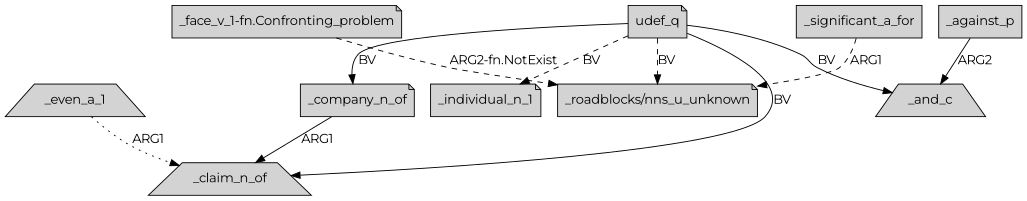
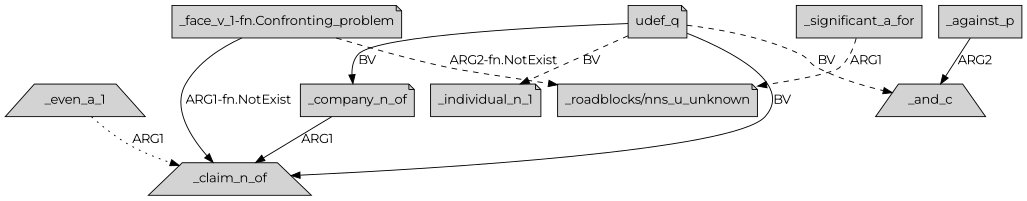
edge "udef_q" -> "_and_c": style solid -> dashed
edge "udef_q" -> "_roadblocks/nns_u_unknown": removed, label "BV"
edge "_face_v_1-fn.Confronting_problem" -> "_claim_n_of": added, label "ARG1-fn.NotExist"
